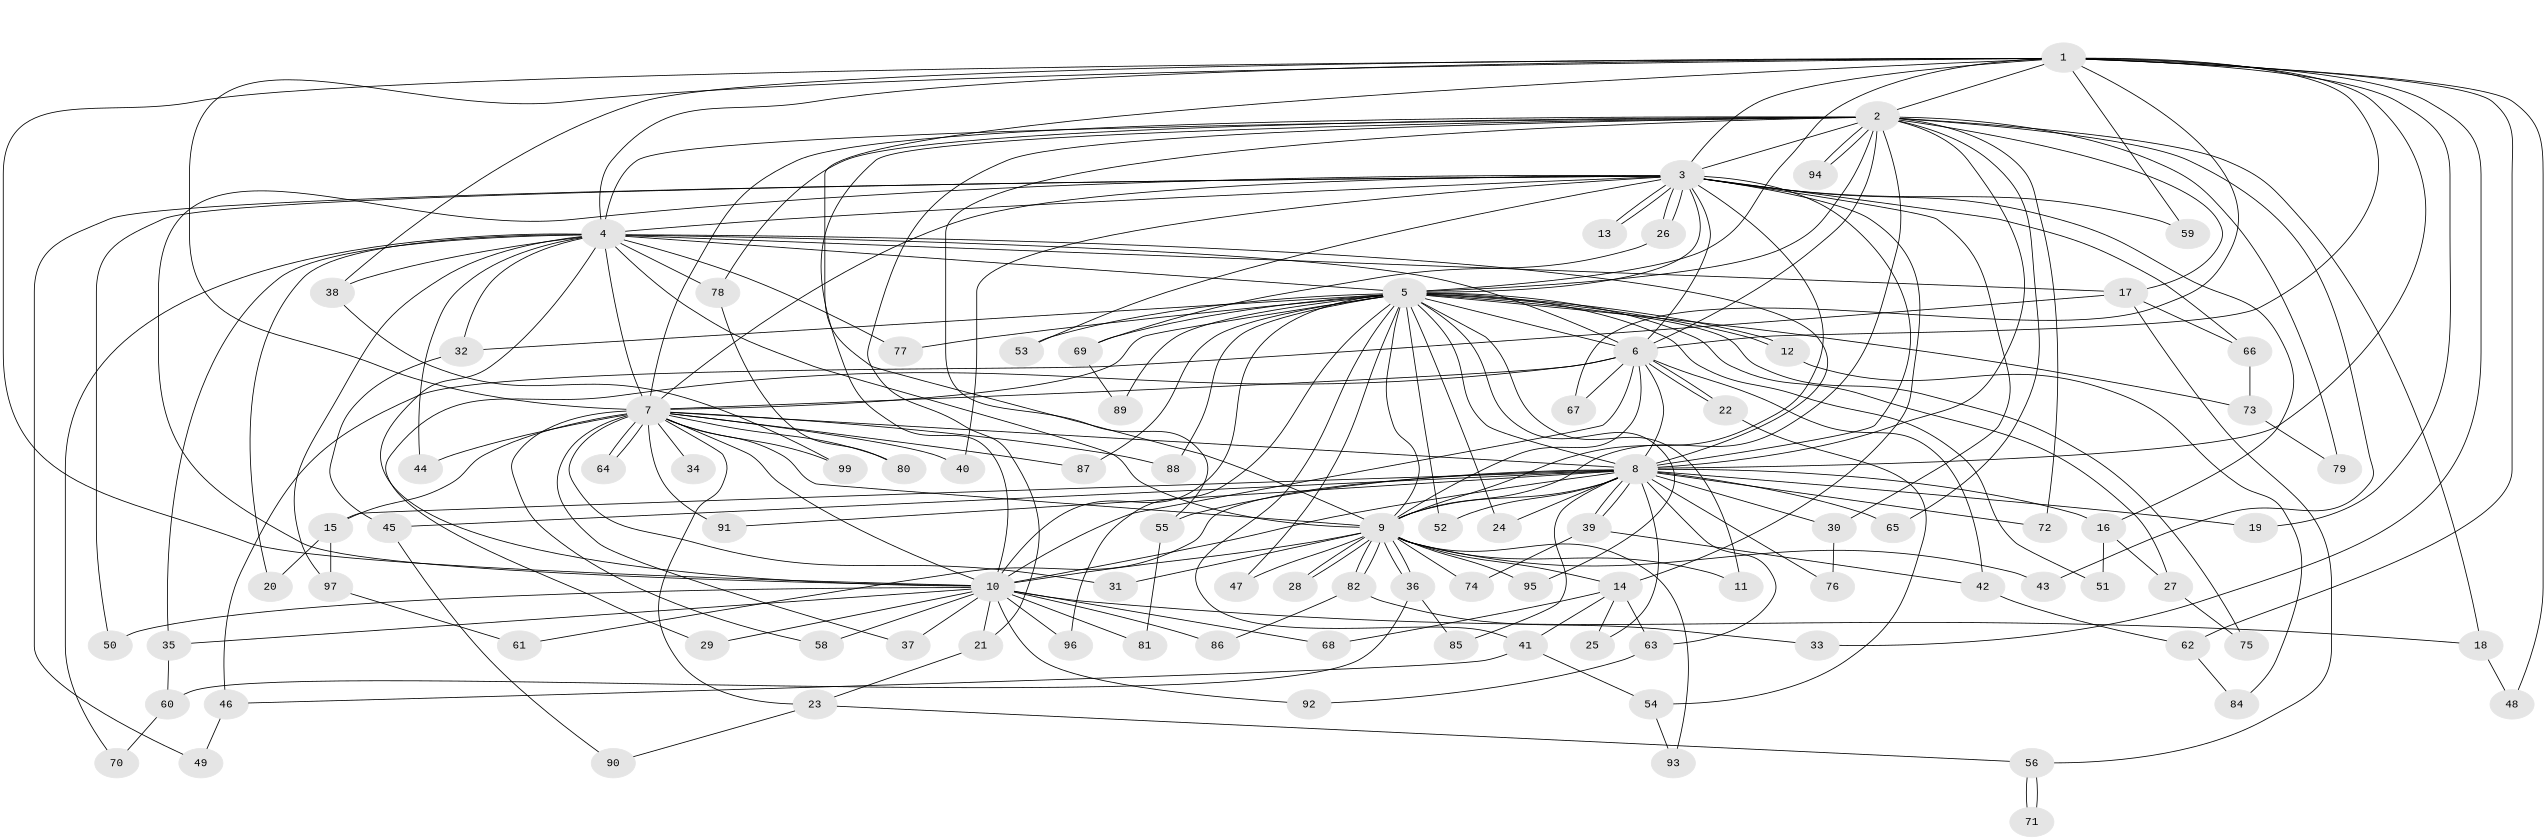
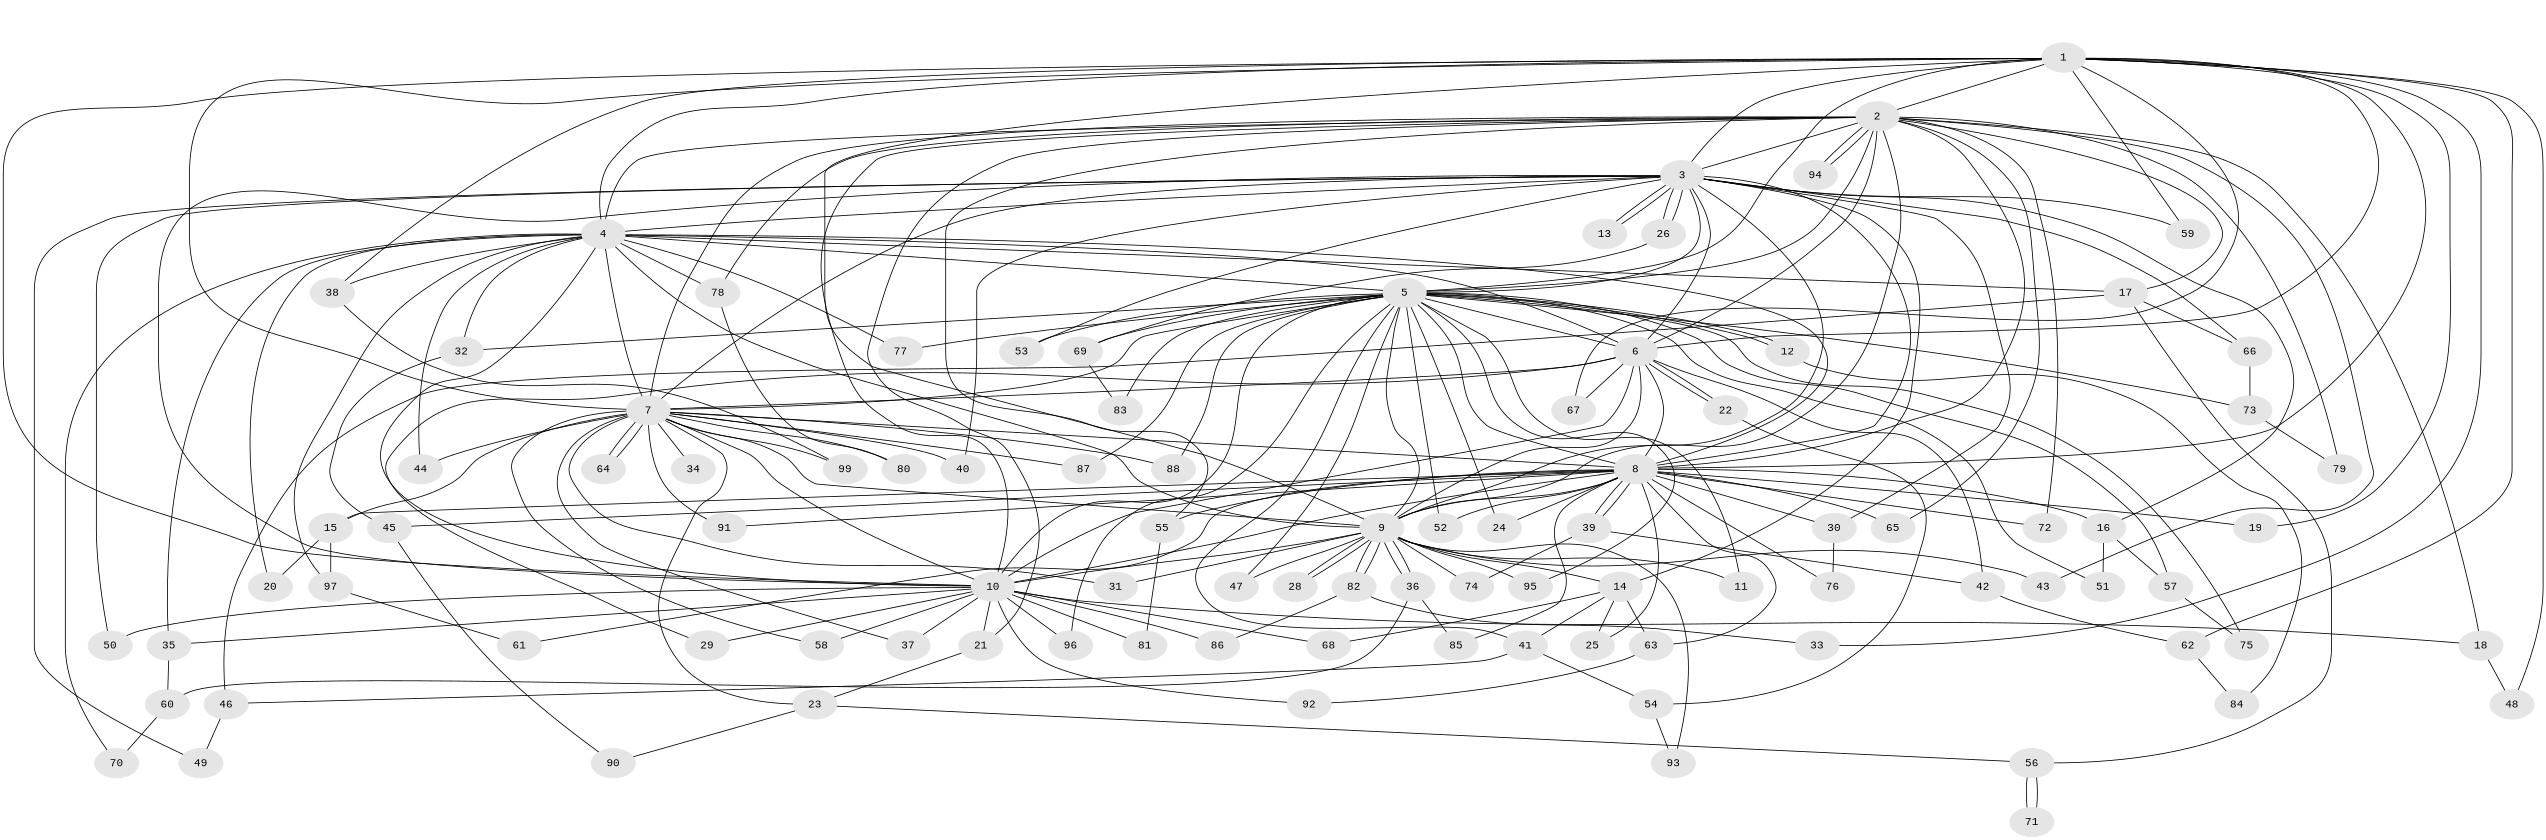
node "89": label "89" -> "83"
node "27": label "27" -> "57"
